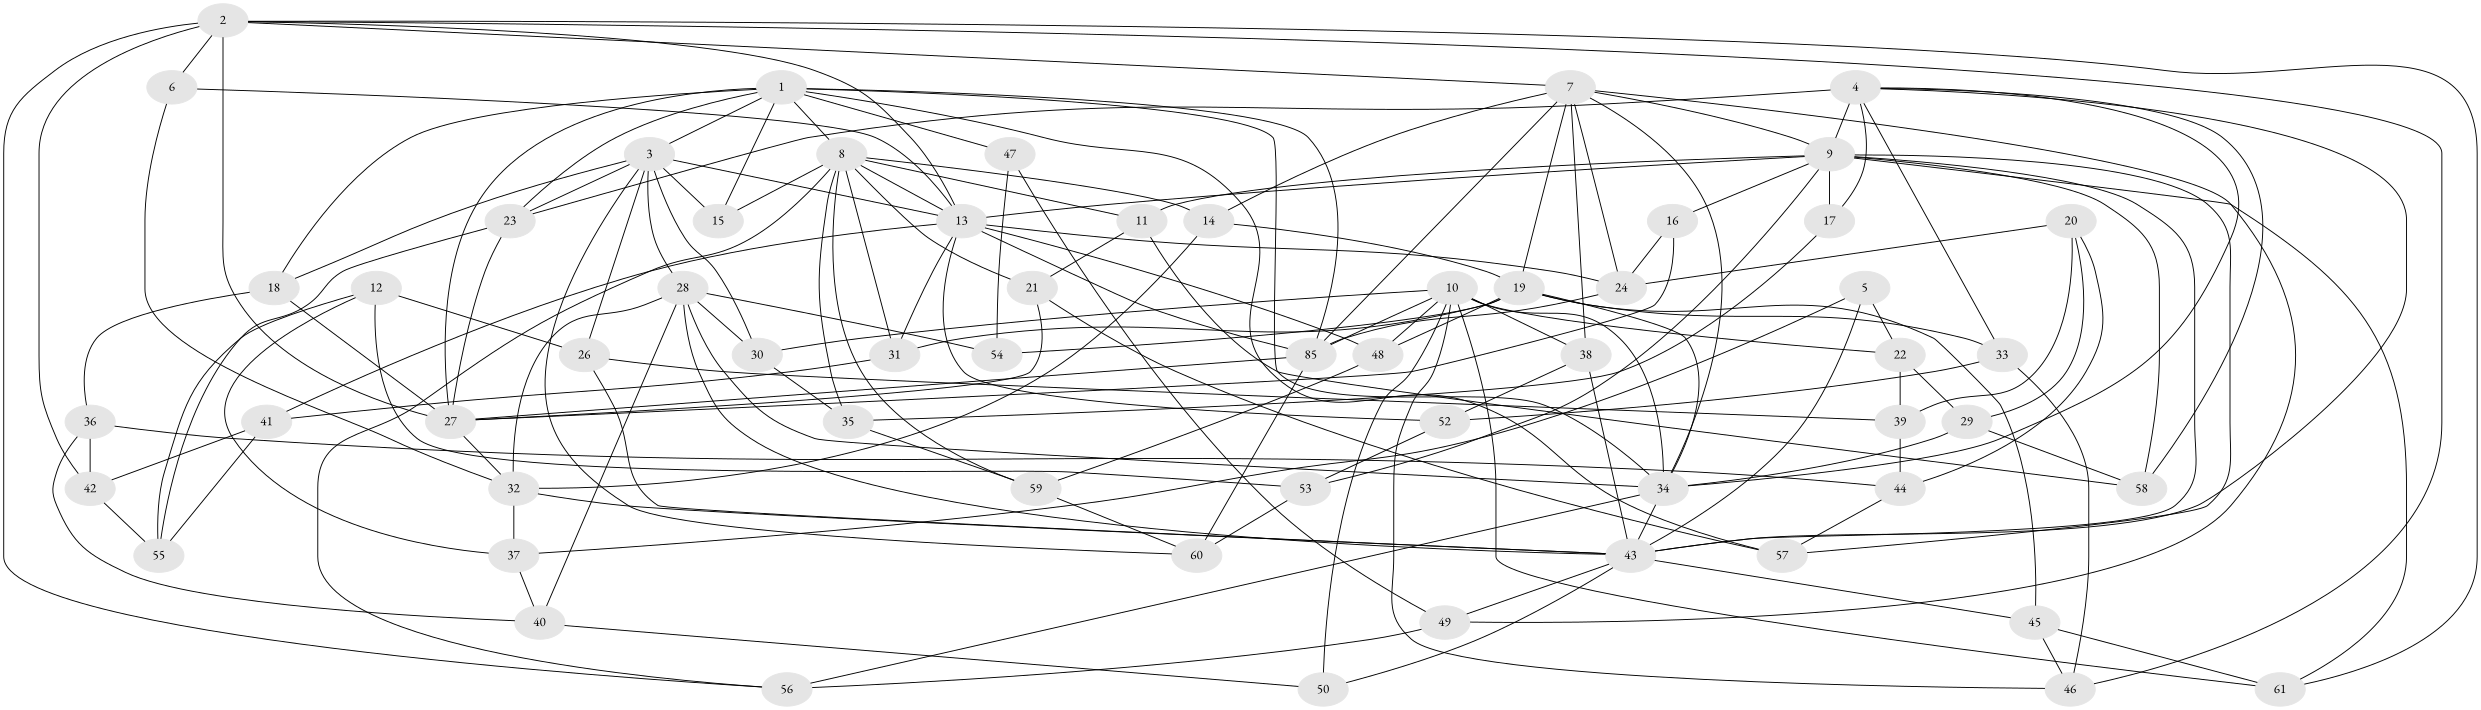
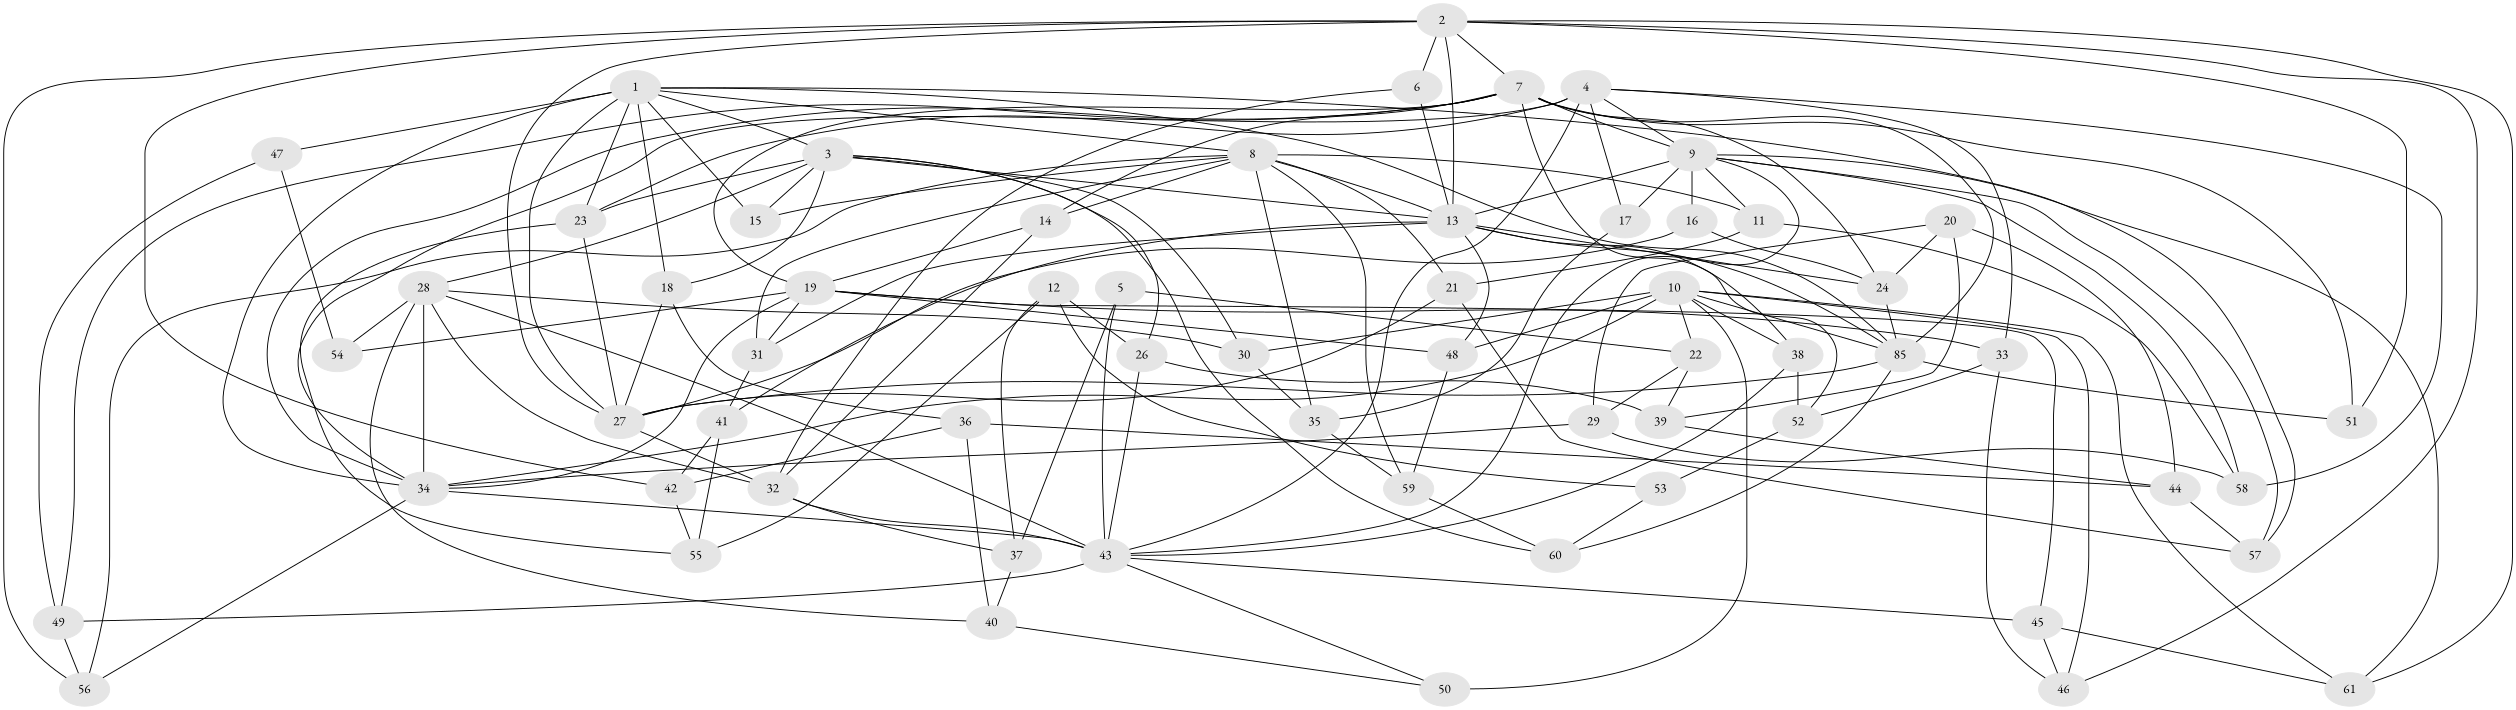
edge "9" -- "53": removed
node "51": added
